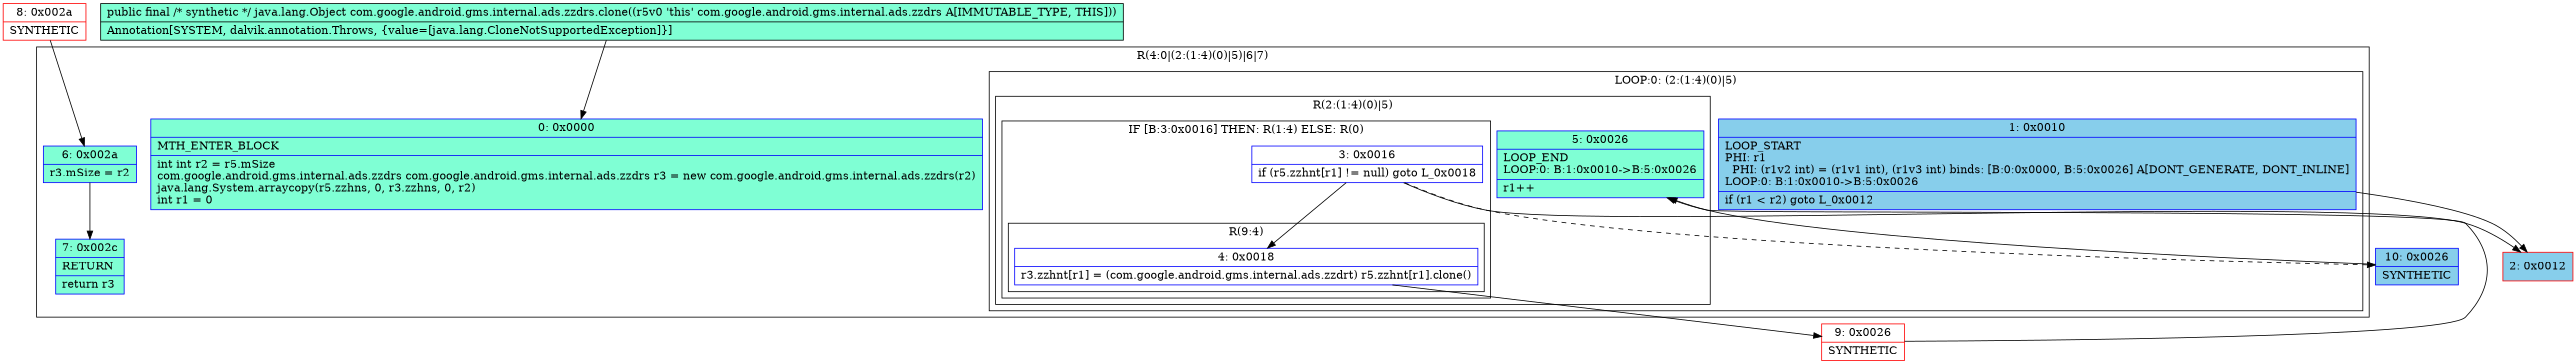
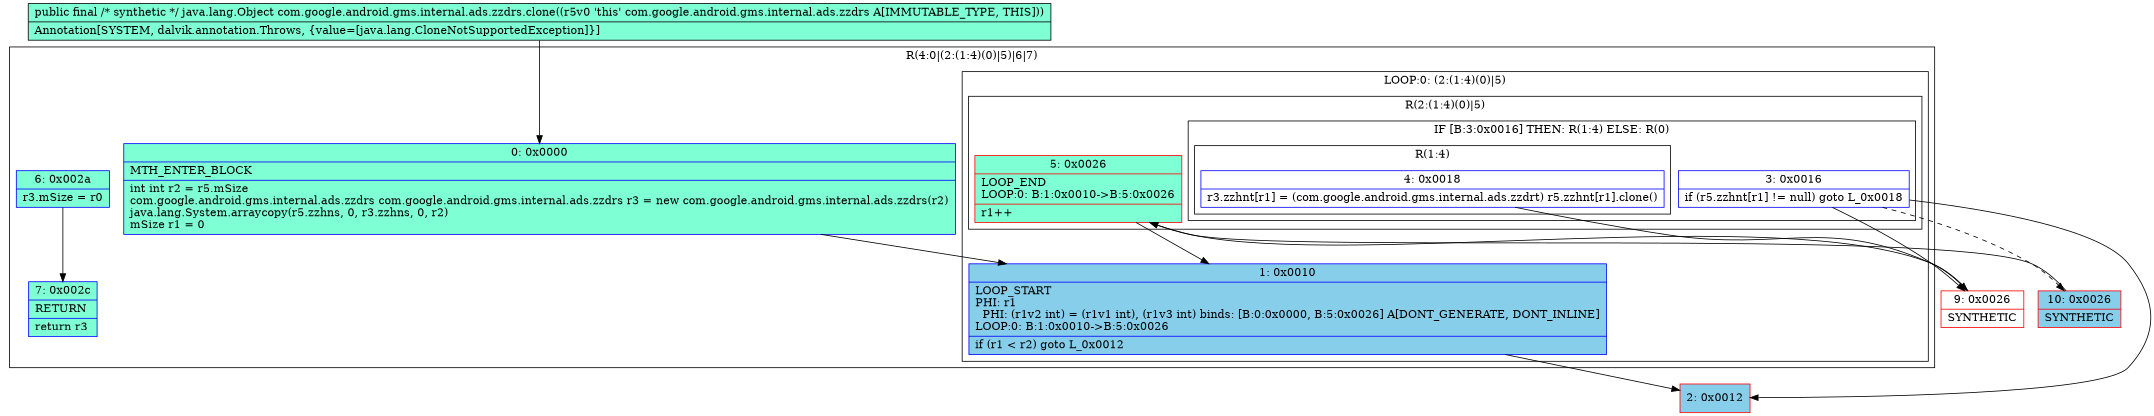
node "8: 0x002a": removed
node "5: 0x0026": color blue -> red
node "6: 0x002a": text "r3.mSize = r2" -> "r3.mSize = r0"
node "0: 0x0000": text "int r1 = 0" -> "mSize r1 = 0"
edge "3: 0x0016" -> "4: 0x0018": now "3: 0x0016" -> "9: 0x0026"
cluster "R(9:4)": label "R(9:4)" -> "R(1:4)"
edge "5: 0x0026" -> "1: 0x0010": added
edge "0: 0x0000" -> "1: 0x0010": added
node "10: 0x0026": color blue -> red
